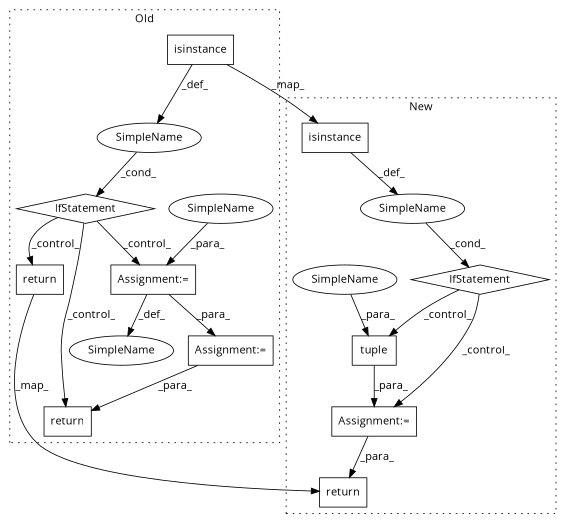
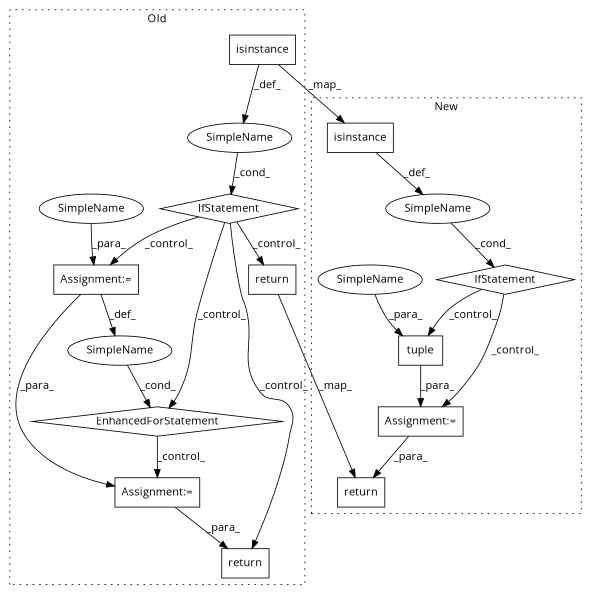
node "EnhancedForStatement": added
